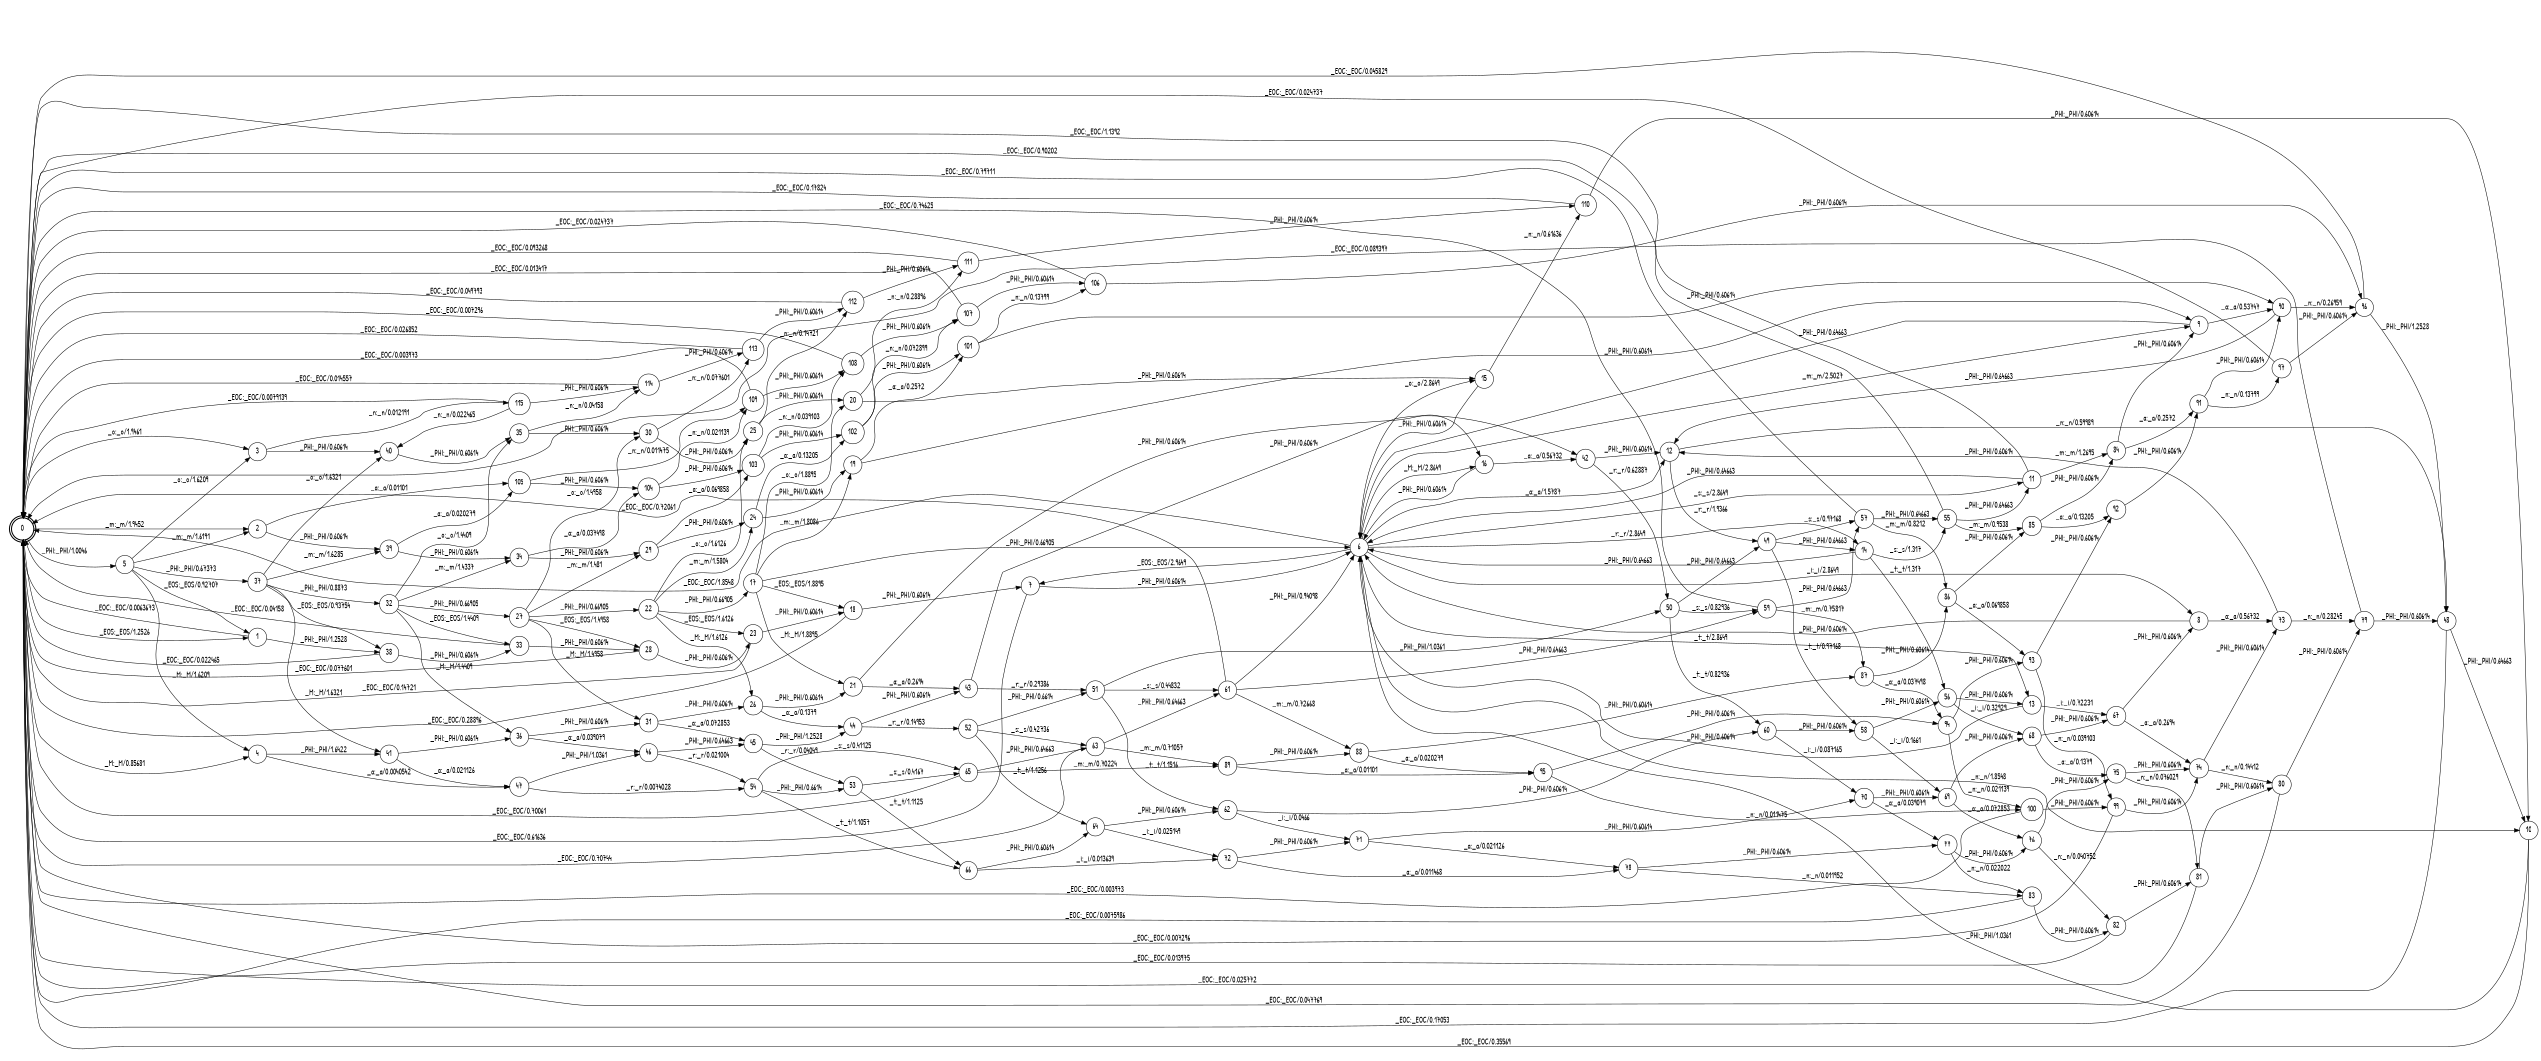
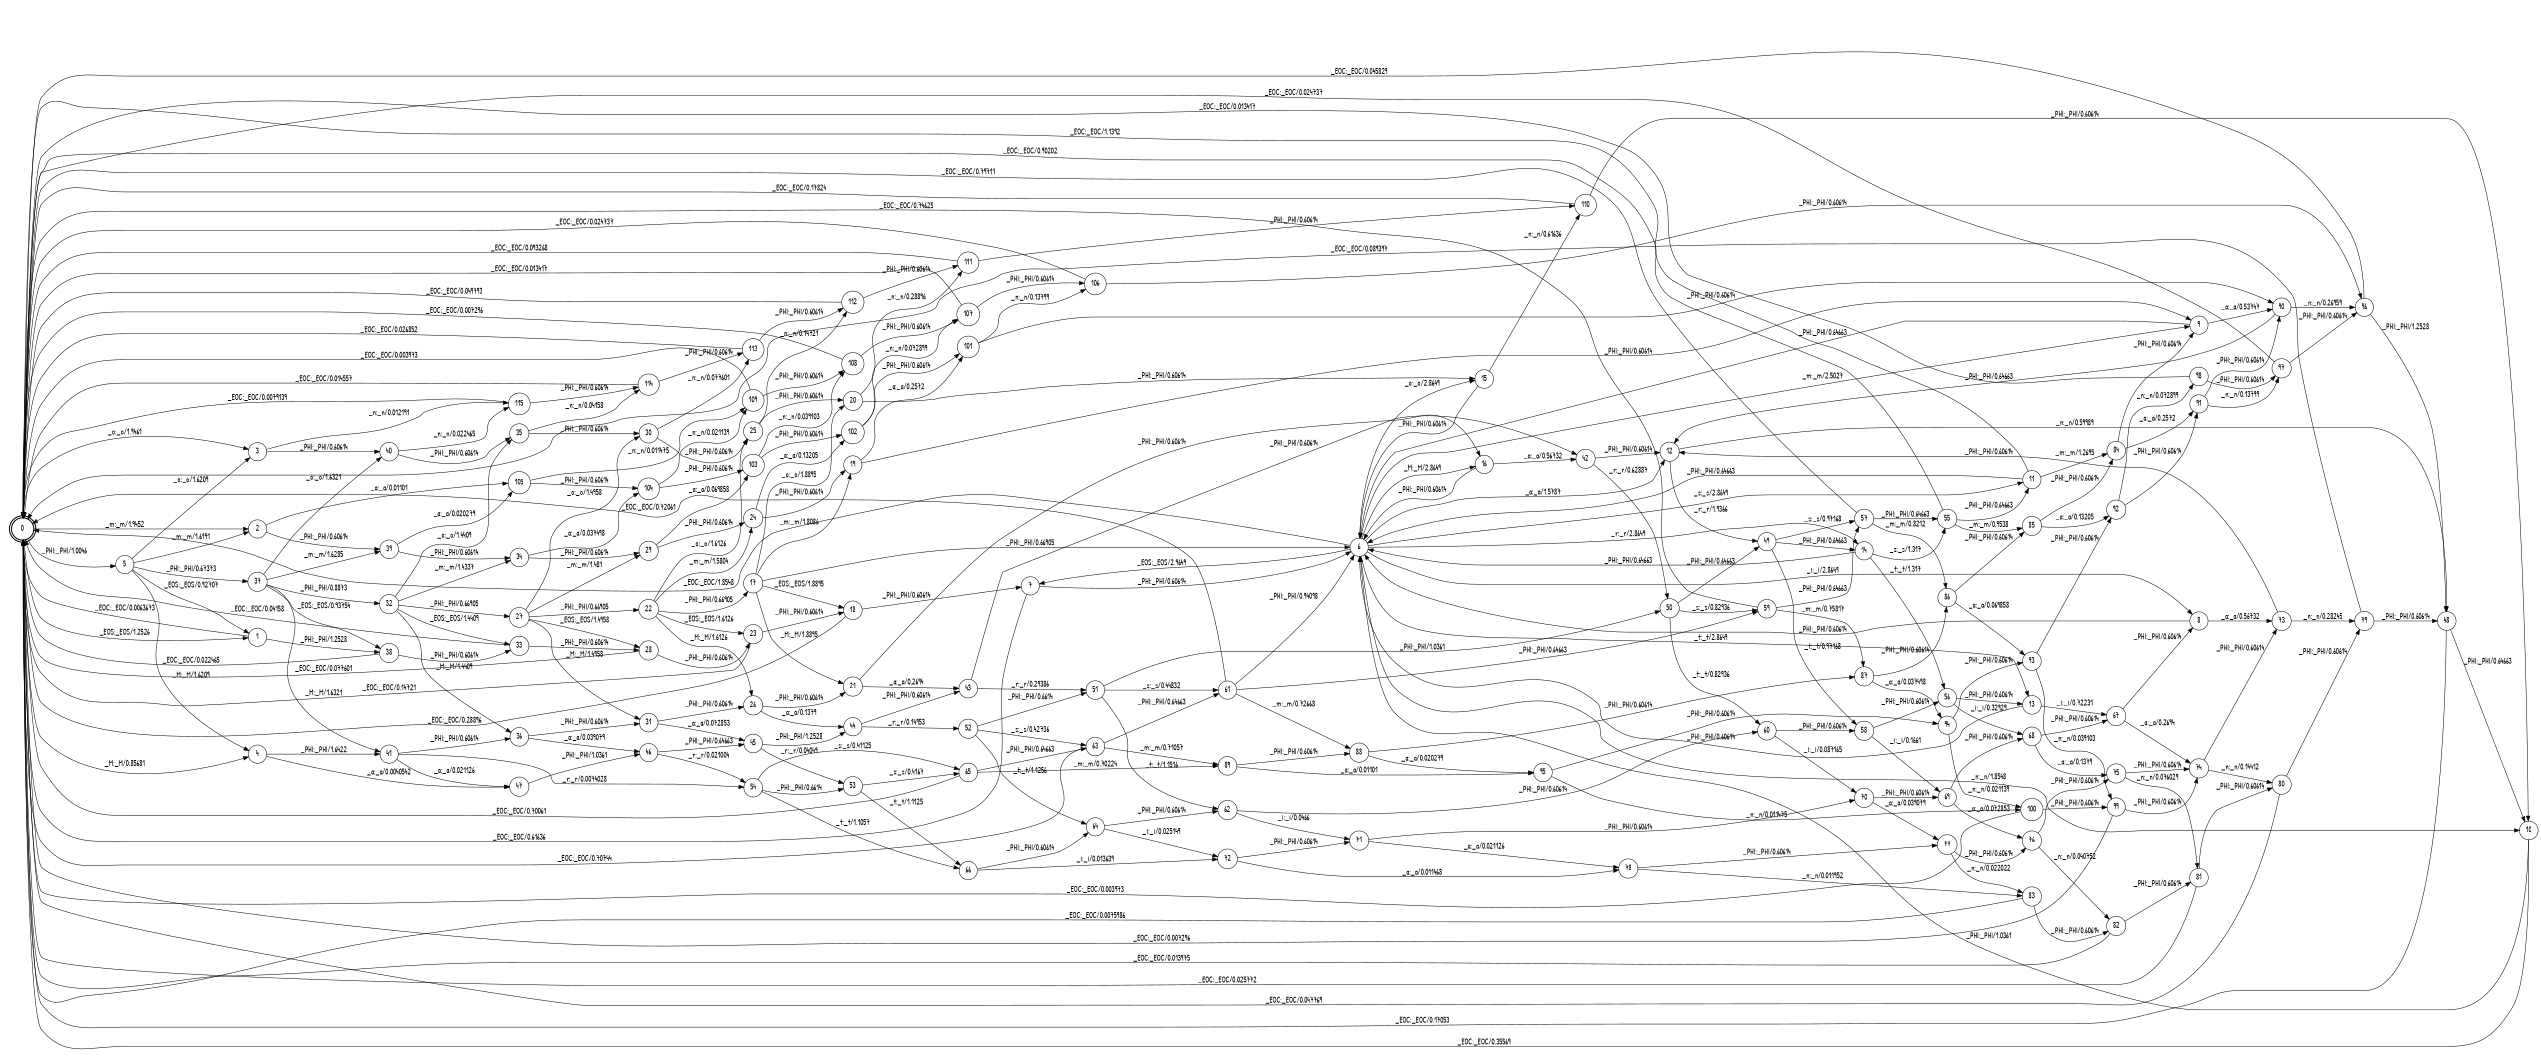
node "98": added
edge "115" -> "40": reversed
edge "47" -> "54": now "41" -> "54"
